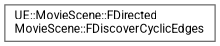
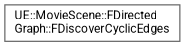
node "UE::MovieScene::FDirected MovieScene::FDiscoverCyclicEdges": label "UE::MovieScene::FDirected MovieScene::FDiscoverCyclicEdges" -> "UE::MovieScene::FDirected Graph::FDiscoverCyclicEdges"
